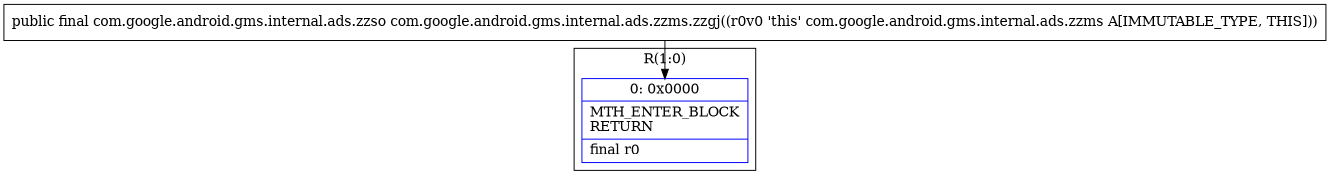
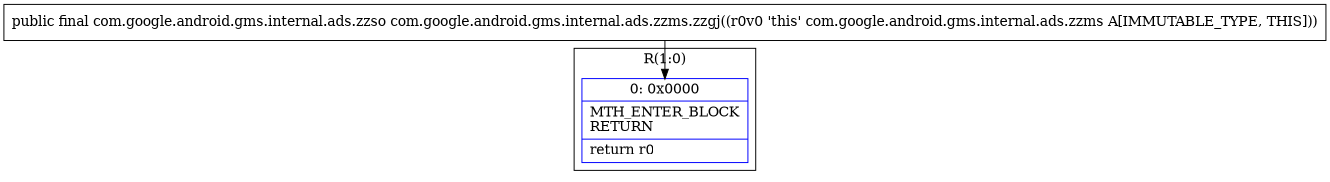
node "0: 0x0000": text "final r0" -> "return r0"
